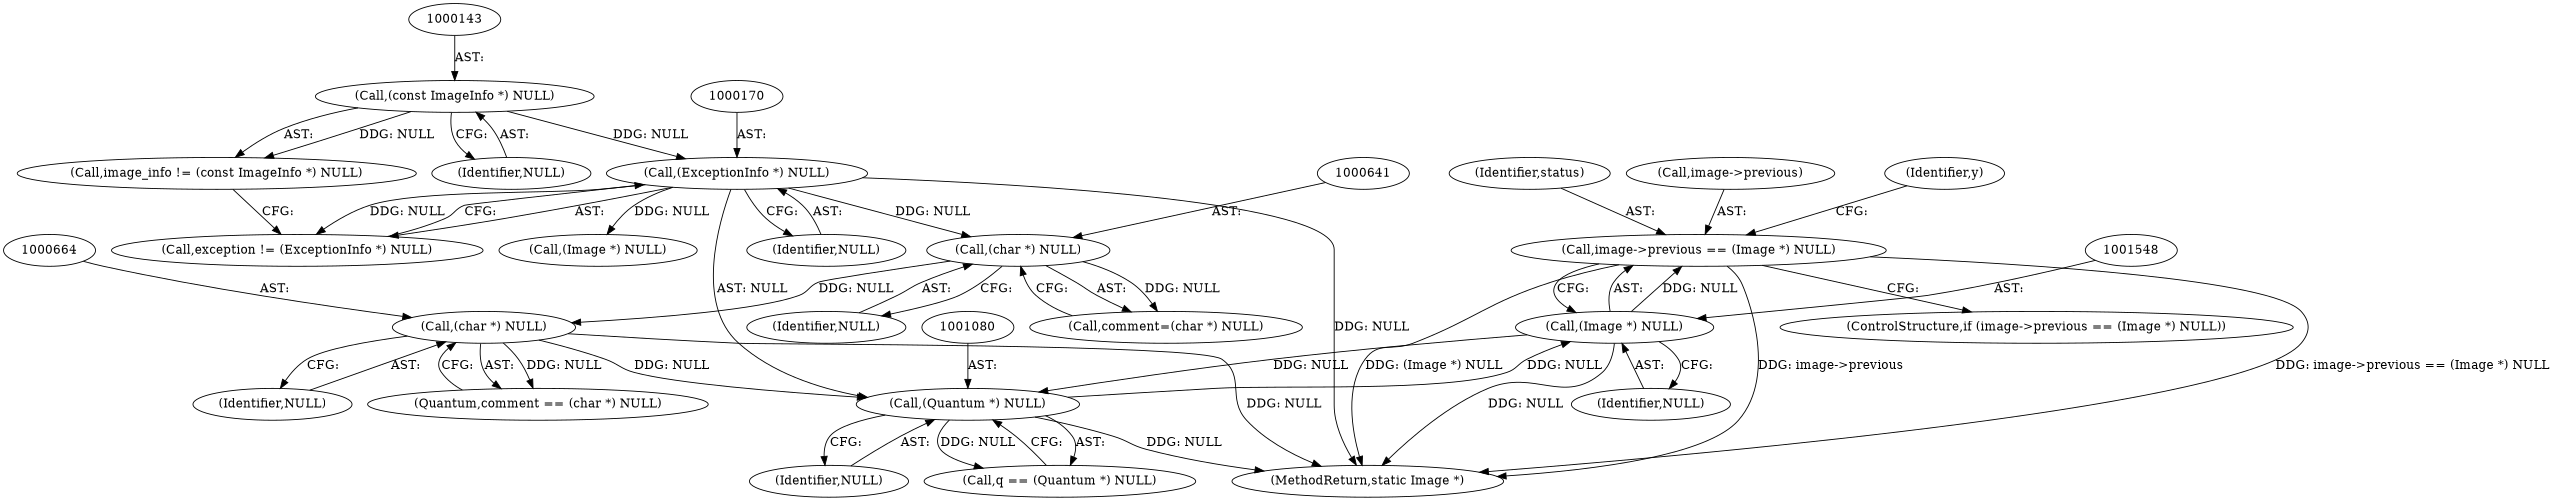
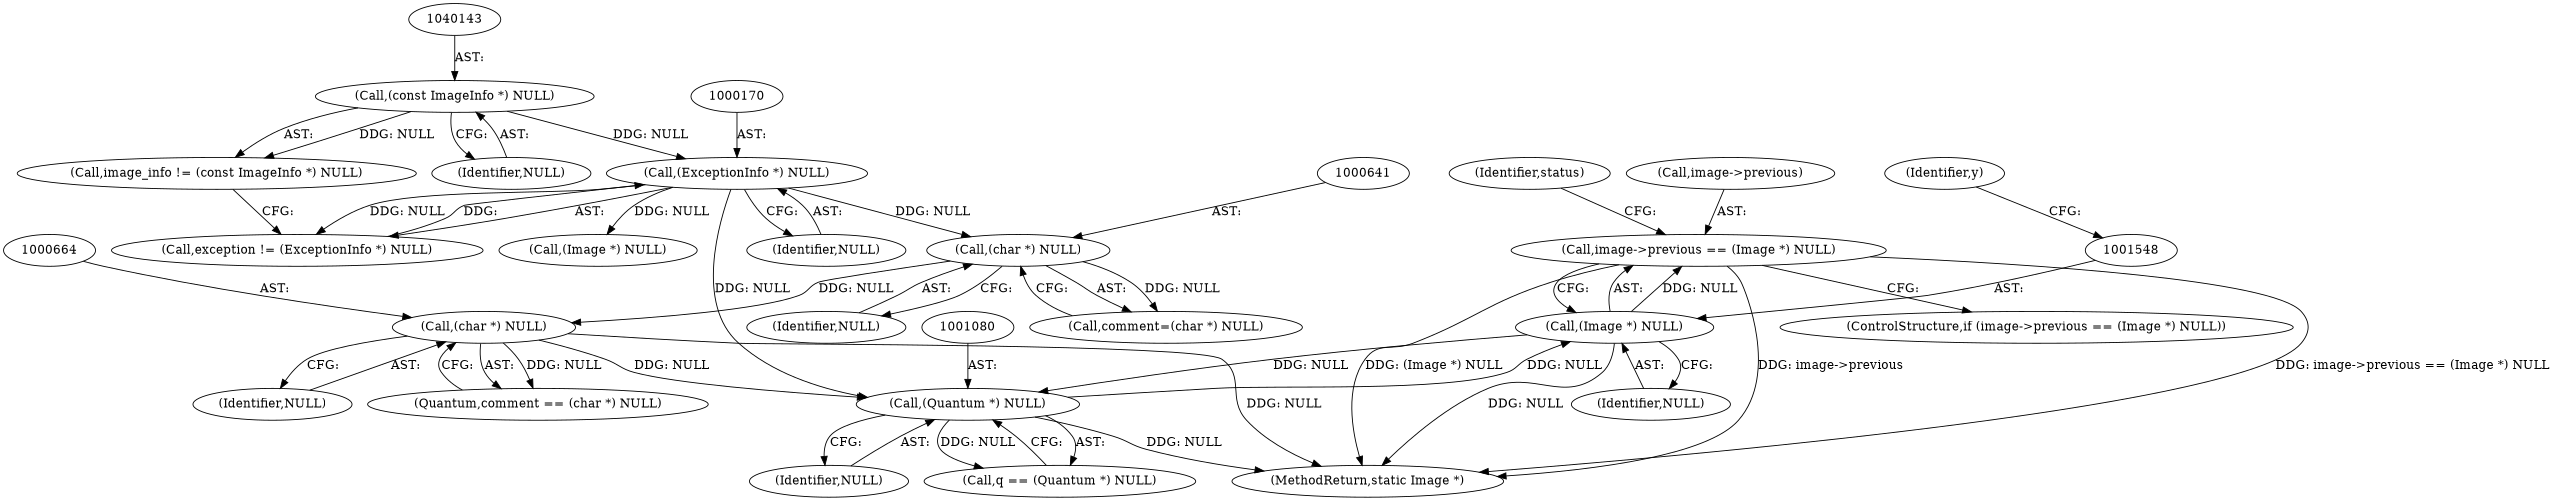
node "1000143": label "1000143" -> "1040143"
edge "(Call,(ExceptionInfo *) NULL)" -> "(MethodReturn,static Image *)": removed, label "DDG: NULL"
edge "(Identifier,y)" -> "(Call,image->previous == (Image *) NULL)": now "(Identifier,y)" -> "1001548"
edge "(Call,exception != (ExceptionInfo *) NULL)" -> "(Call,(ExceptionInfo *) NULL)": label "CFG: " -> "DDG: "
edge "(Identifier,status)" -> "(Call,image->previous == (Image *) NULL)": label "AST: " -> "CFG: "
edge "(Call,(ExceptionInfo *) NULL)" -> "(Call,(Quantum *) NULL)": label "AST: NULL" -> "DDG: NULL"
